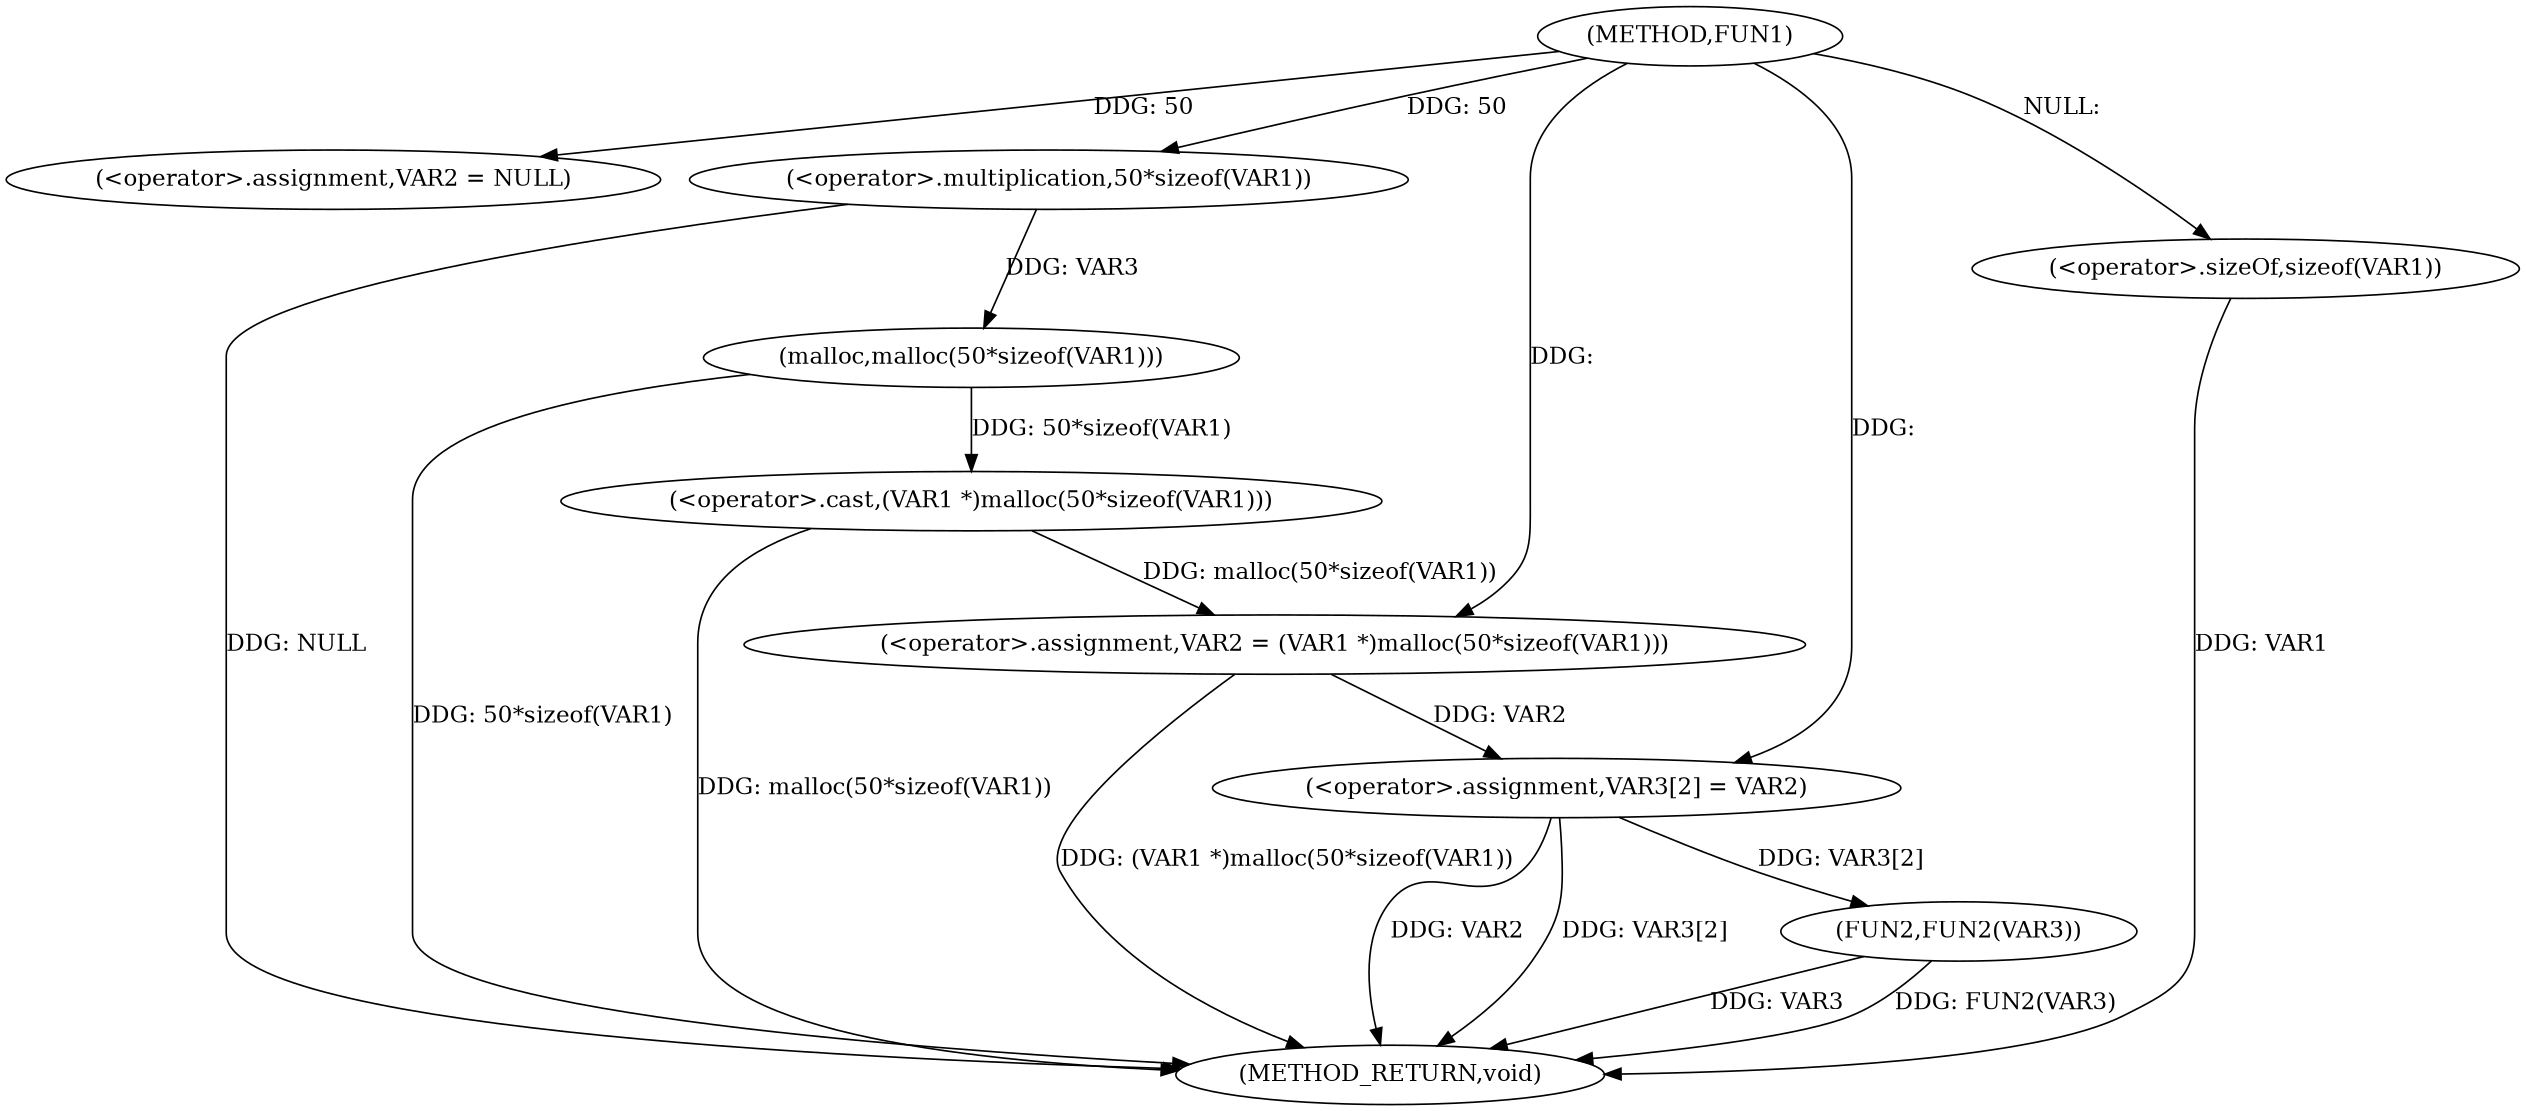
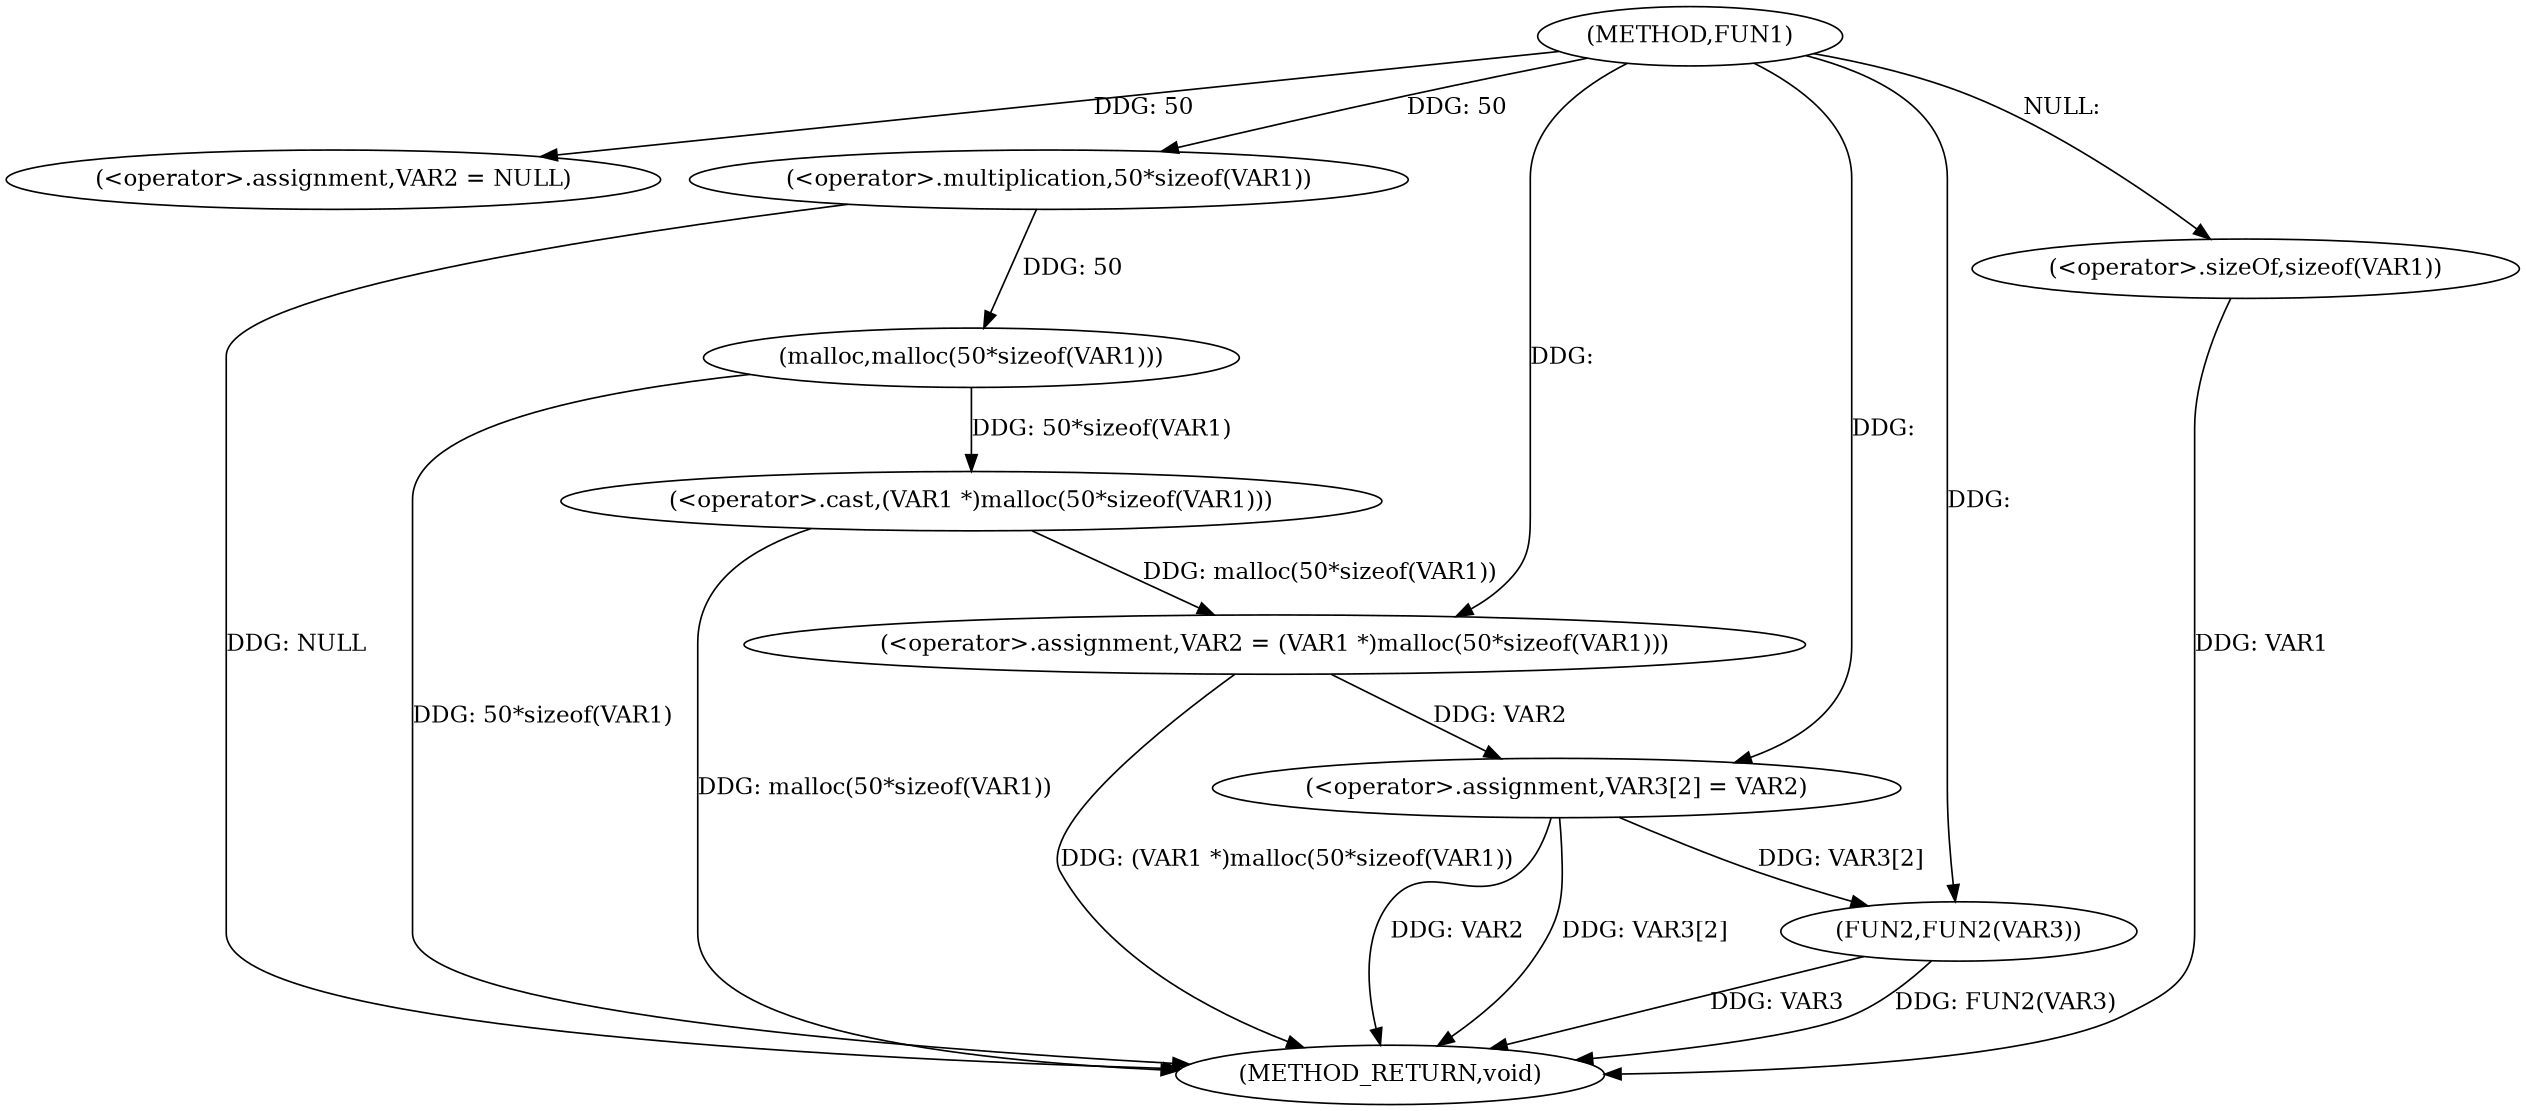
edge "(<operator>.multiplication,50*sizeof(VAR1))" -> "(malloc,malloc(50*sizeof(VAR1)))": label "DDG: VAR3" -> "DDG: 50"
edge "(METHOD,FUN1)" -> "(FUN2,FUN2(VAR3))": added, label "DDG:"
